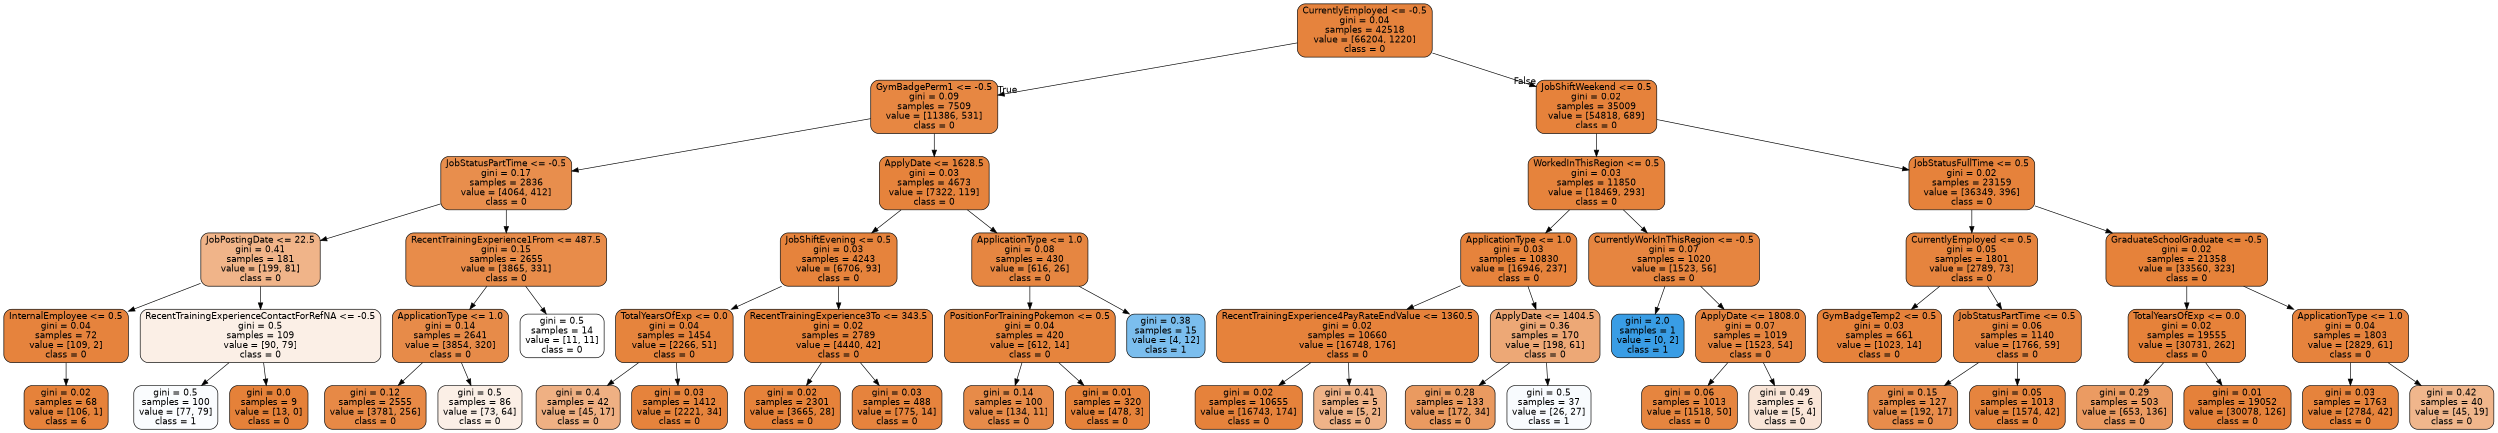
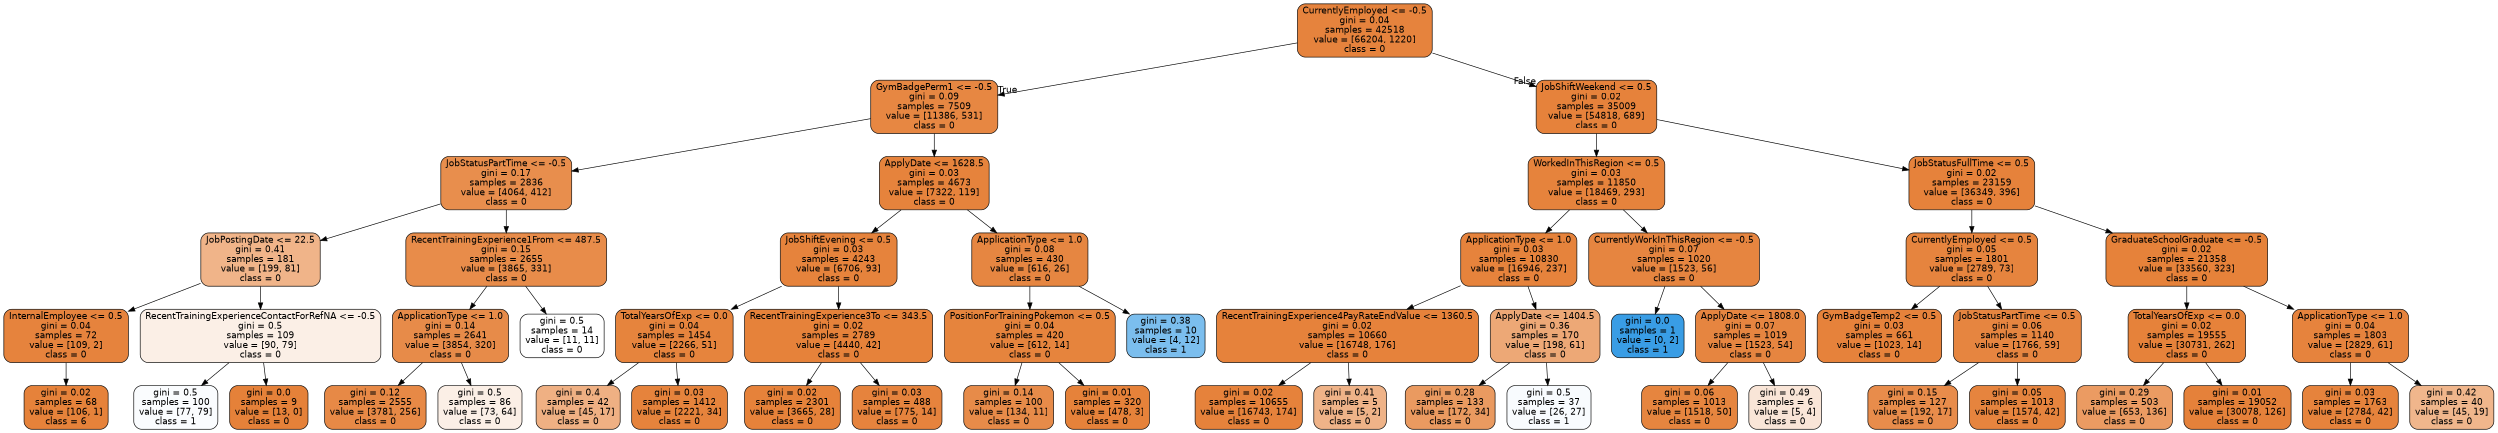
node "gini = 0.38 samples = 15 value = [4, 12] class = 1": label "gini = 0.38 samples = 15 value = [4, 12] class = 1" -> "gini = 0.38 samples = 10 value = [4, 12] class = 1"
node "gini = 2.0 samples = 1 value = [0, 2] class = 1": label "gini = 2.0 samples = 1 value = [0, 2] class = 1" -> "gini = 0.0 samples = 1 value = [0, 2] class = 1"
